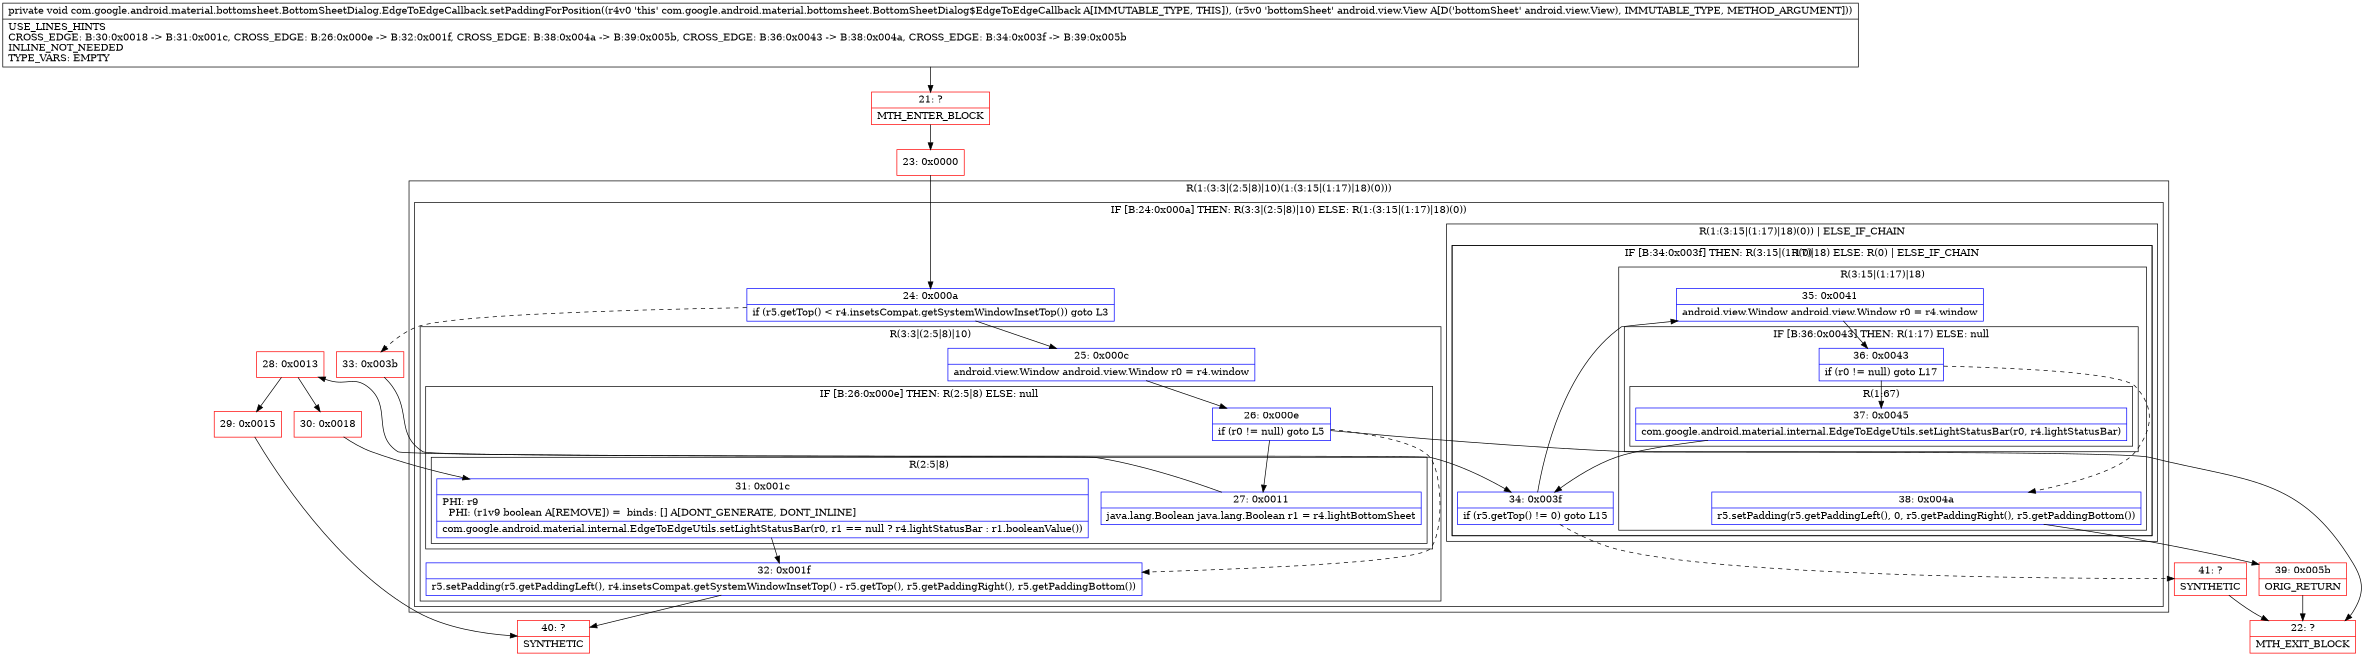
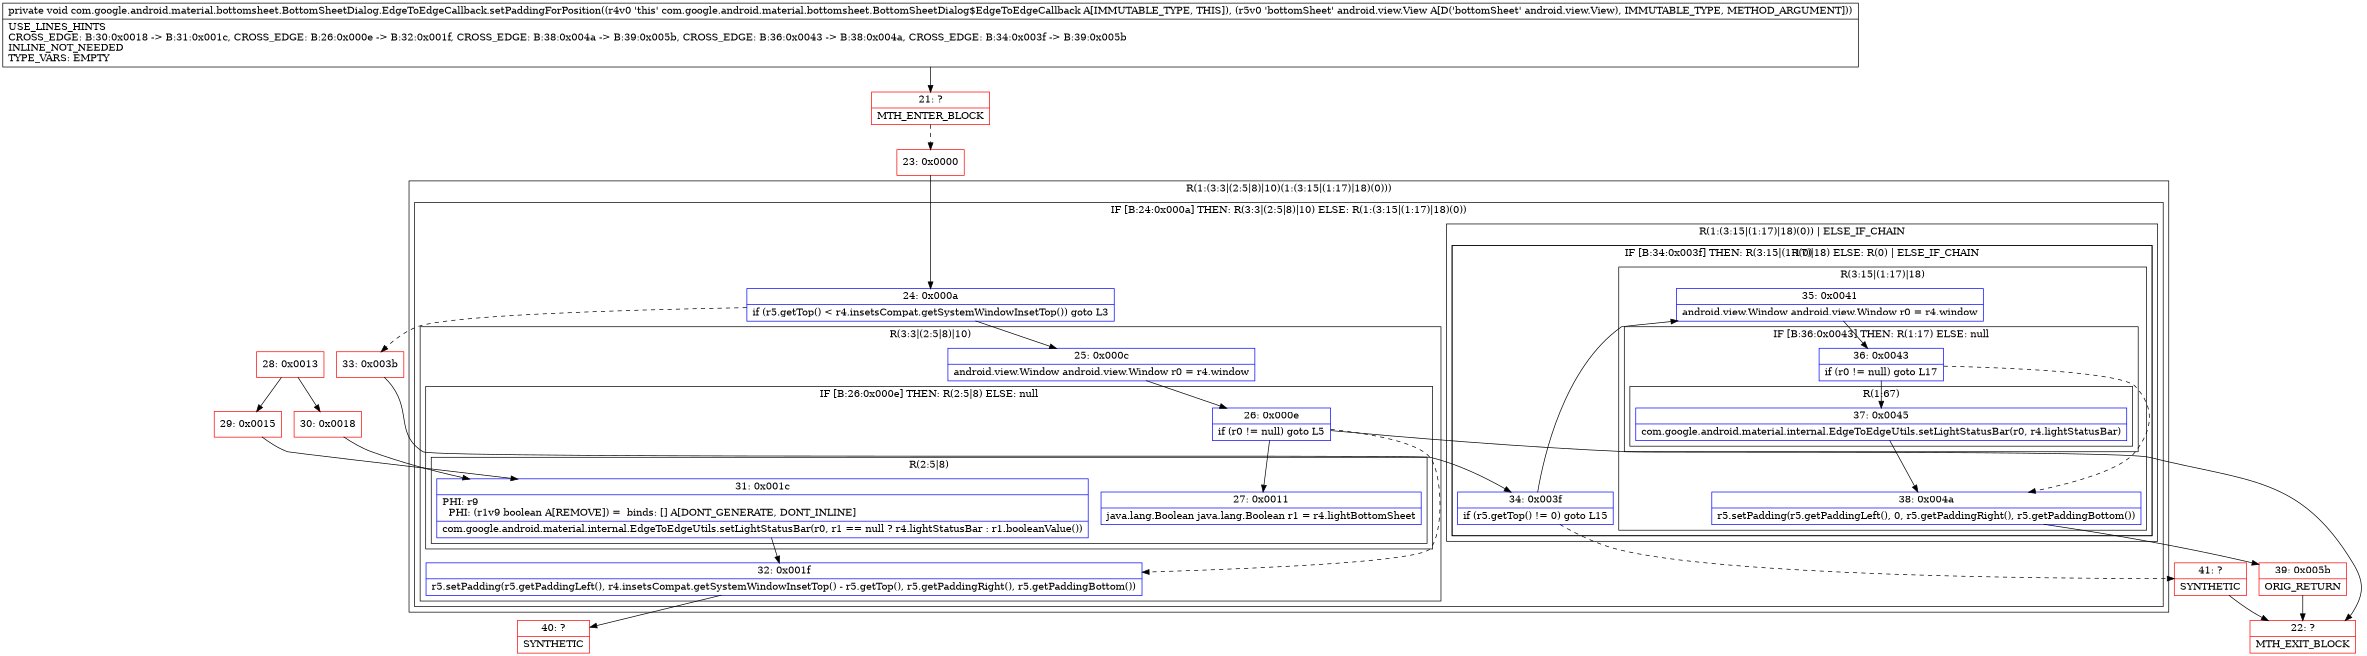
edge "21: ?" -> "23: 0x0000": style solid -> dashed
edge "27: 0x0011" -> "28: 0x0013": removed
edge "37: 0x0045" -> "34: 0x003f": now "37: 0x0045" -> "38: 0x004a"
edge "29: 0x0015" -> "40: ?": now "29: 0x0015" -> "31: 0x001c"
